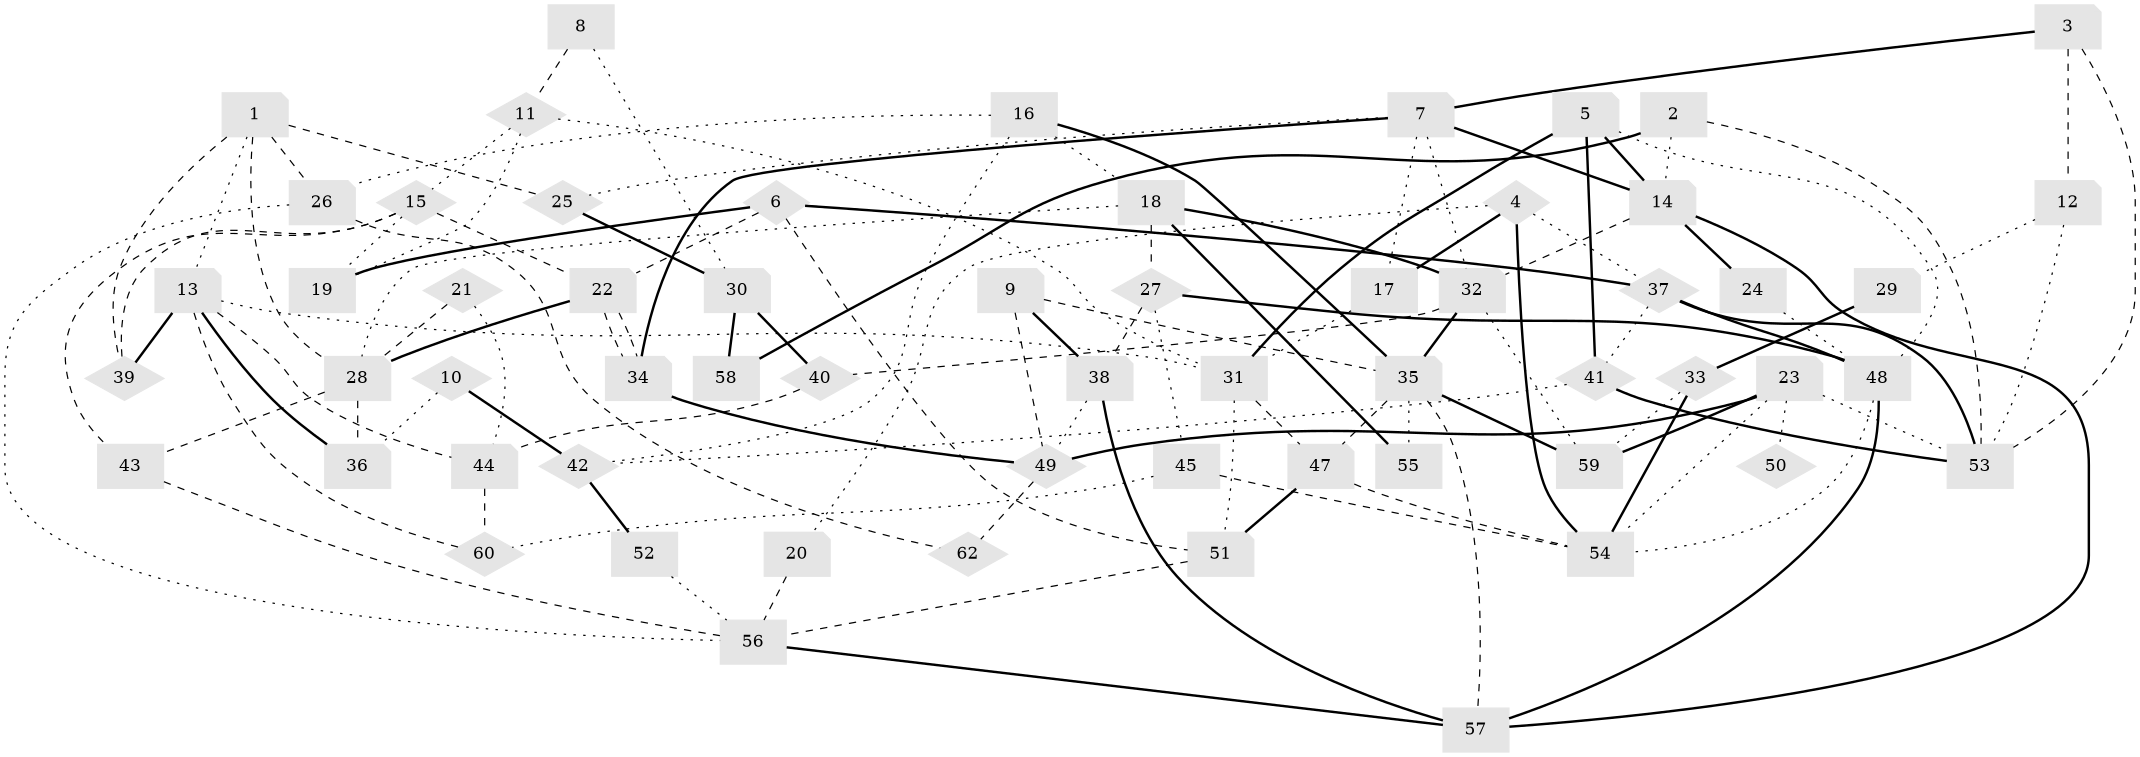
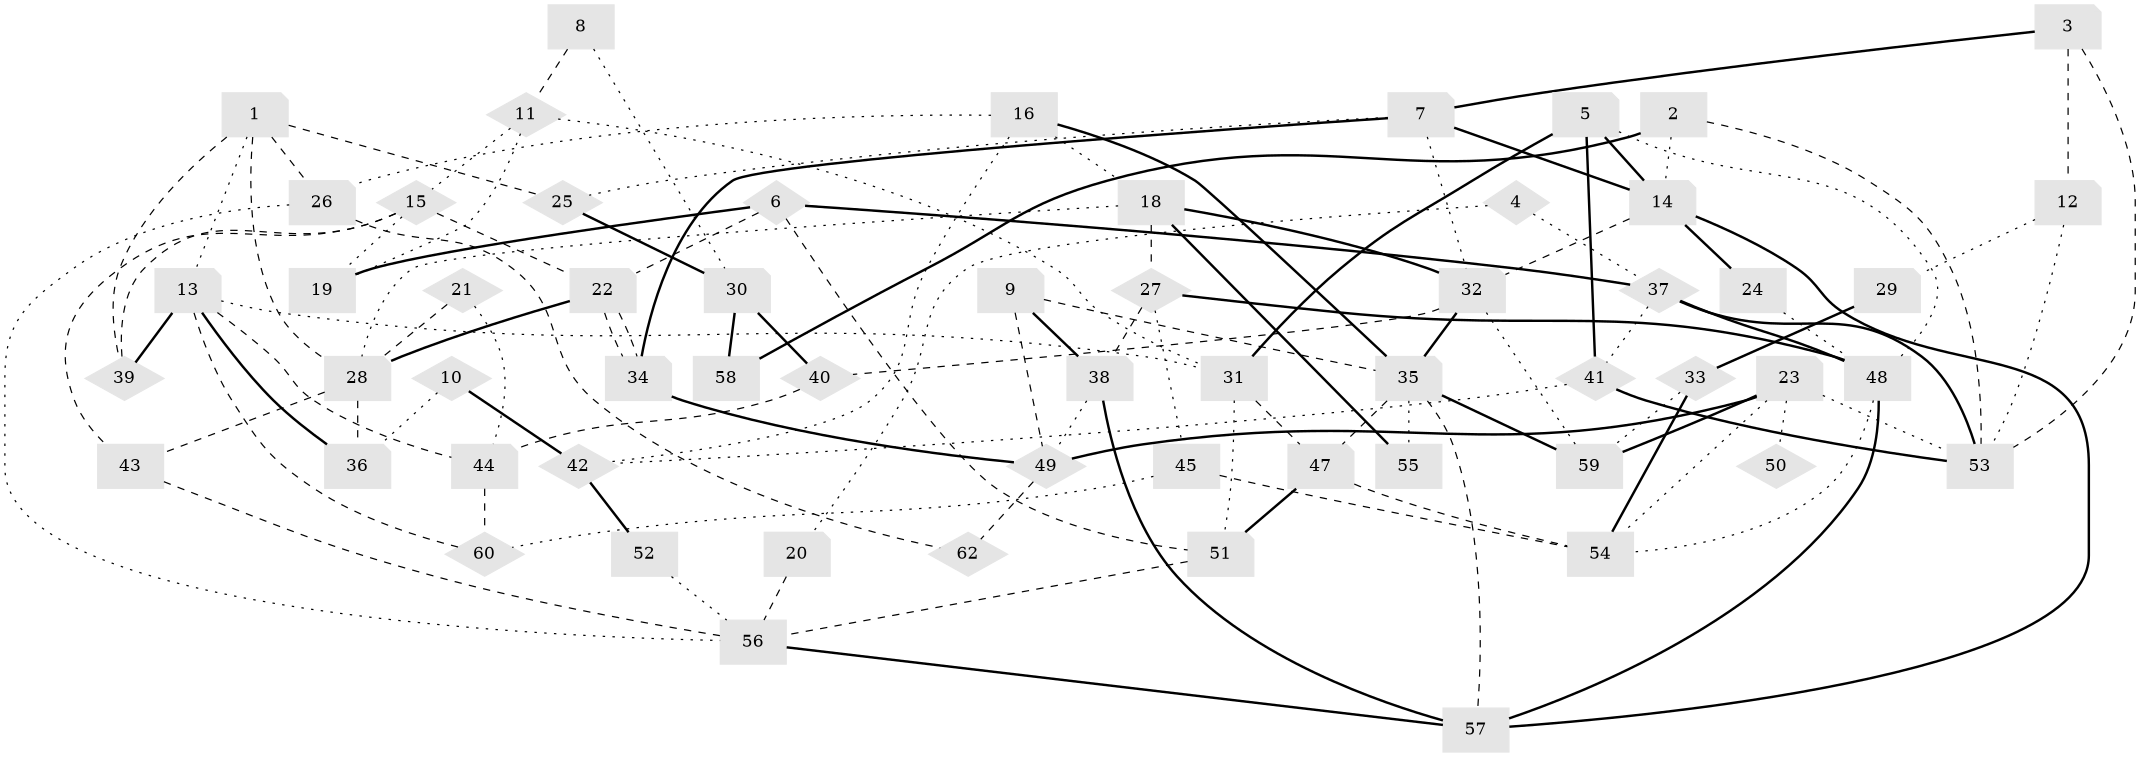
node "17": removed
edge "4" -- "54": removed
